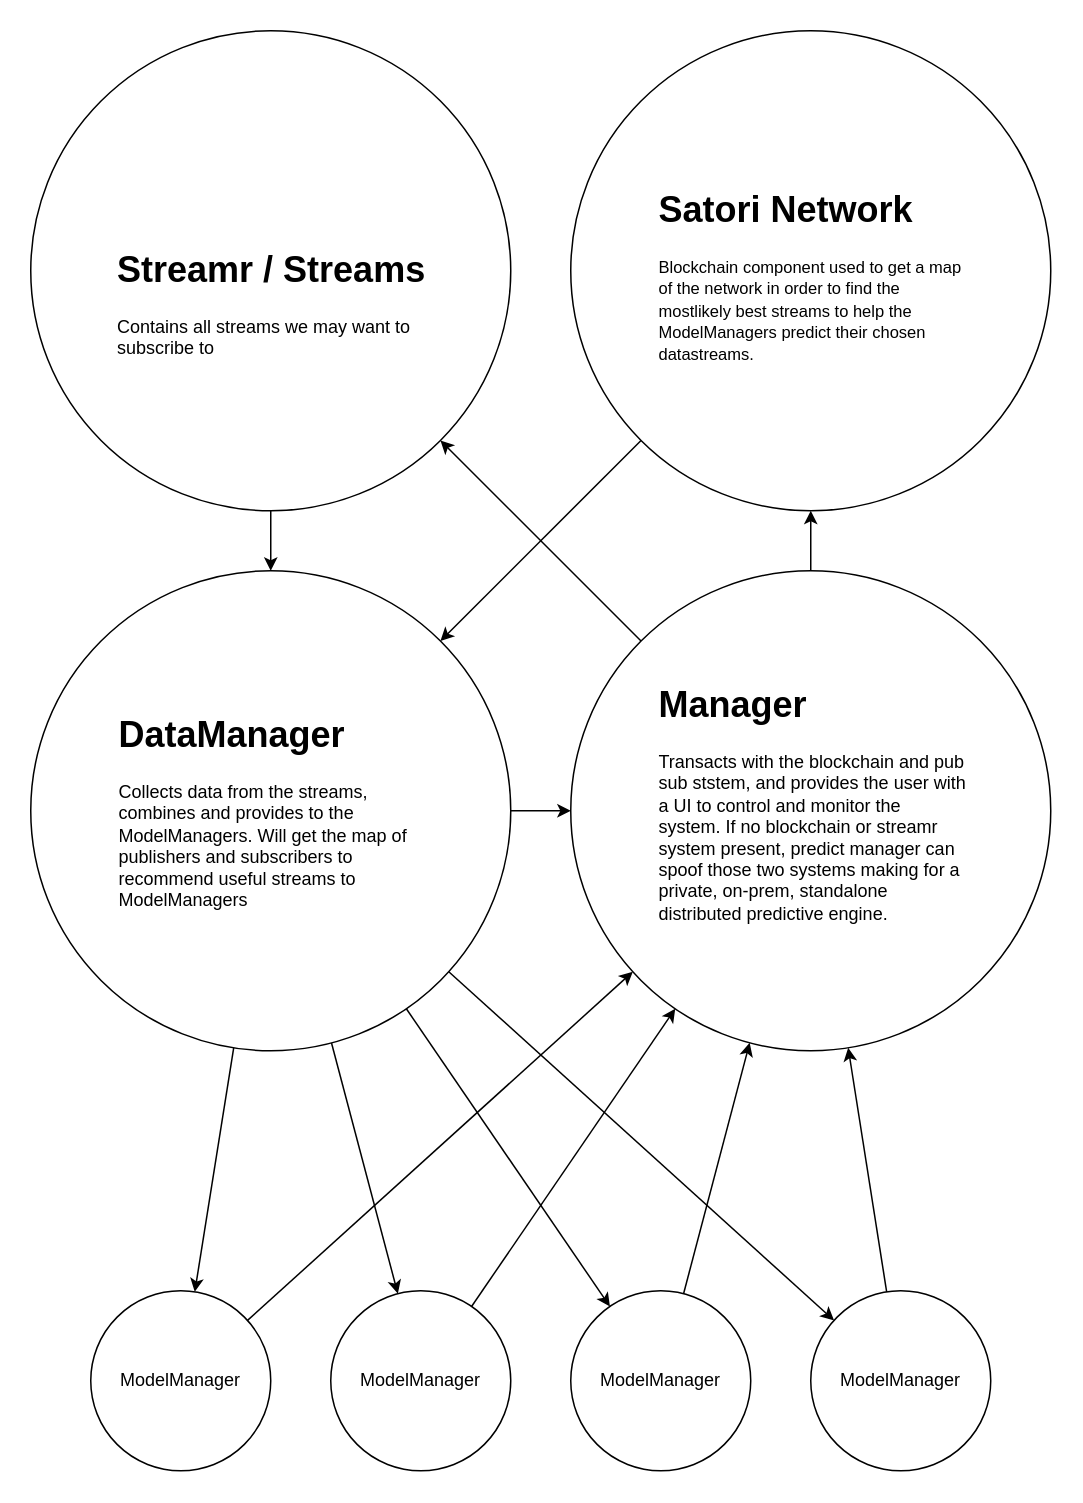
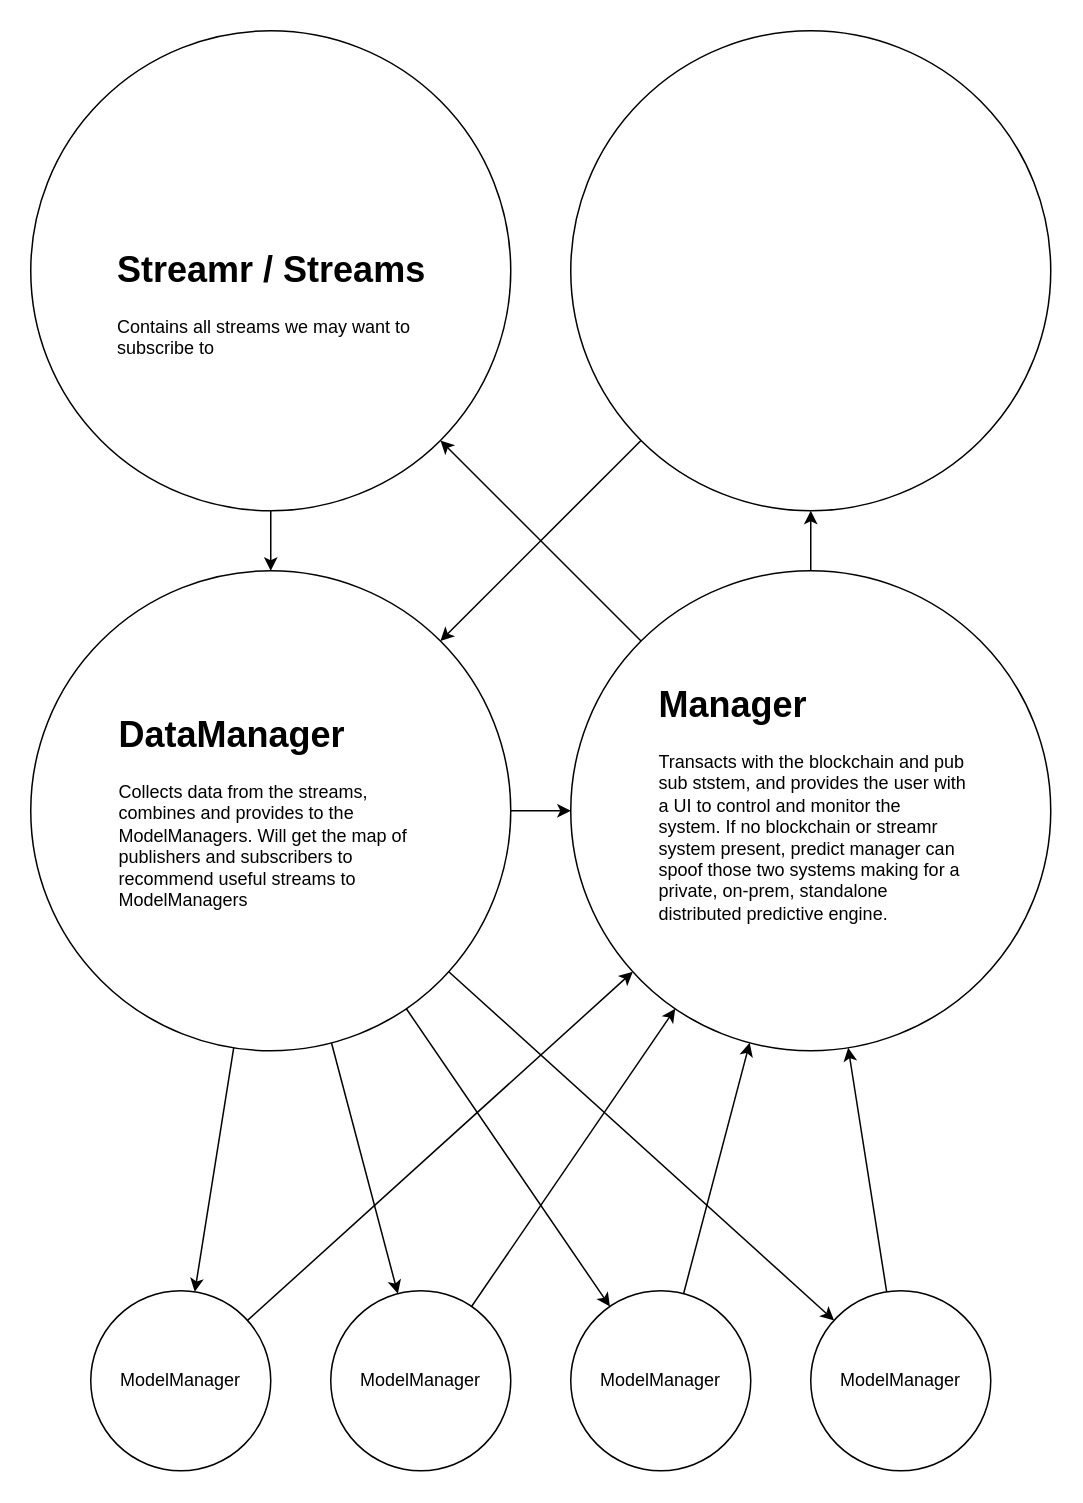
node "Satori NetworkBlockchain component used to get a map of the network in order to find the mostlikely best streams to help theModelManagers predict their chosen datastreams.": removed
